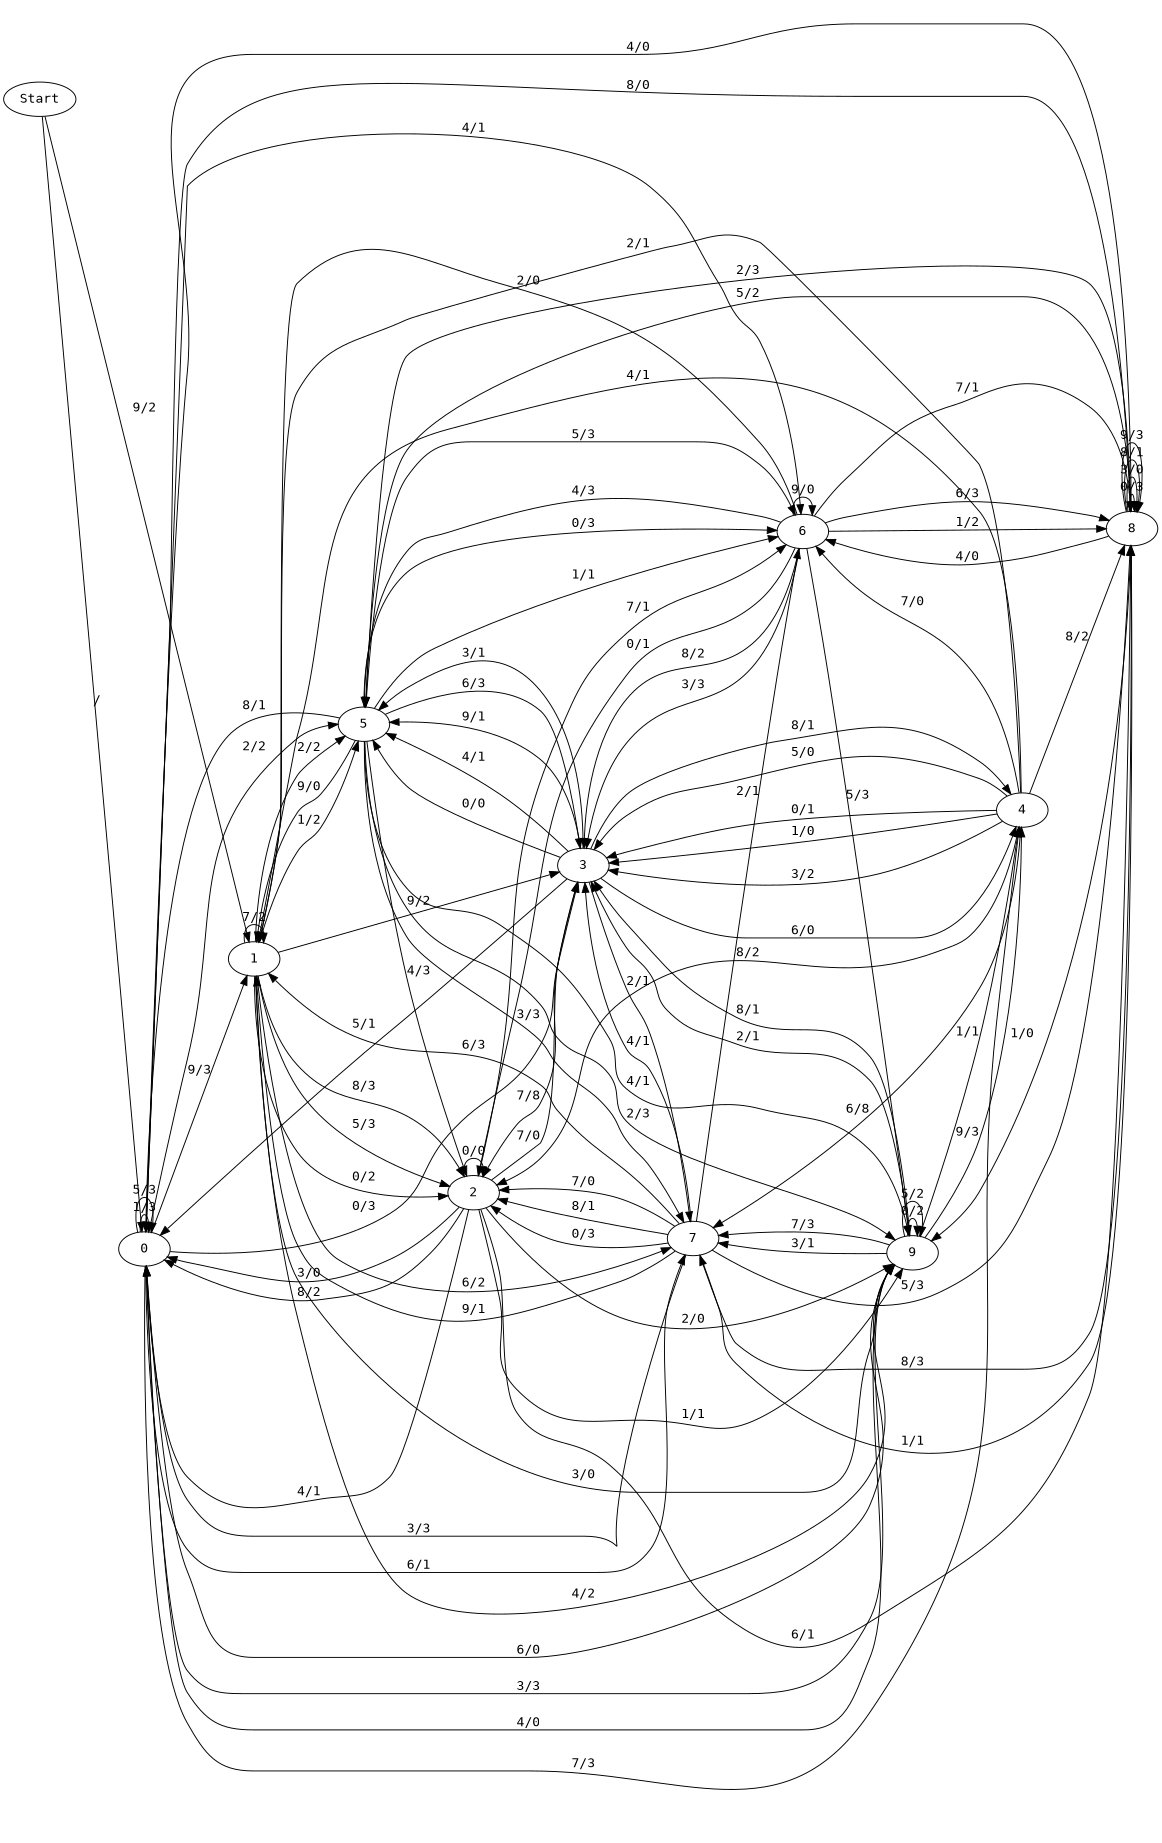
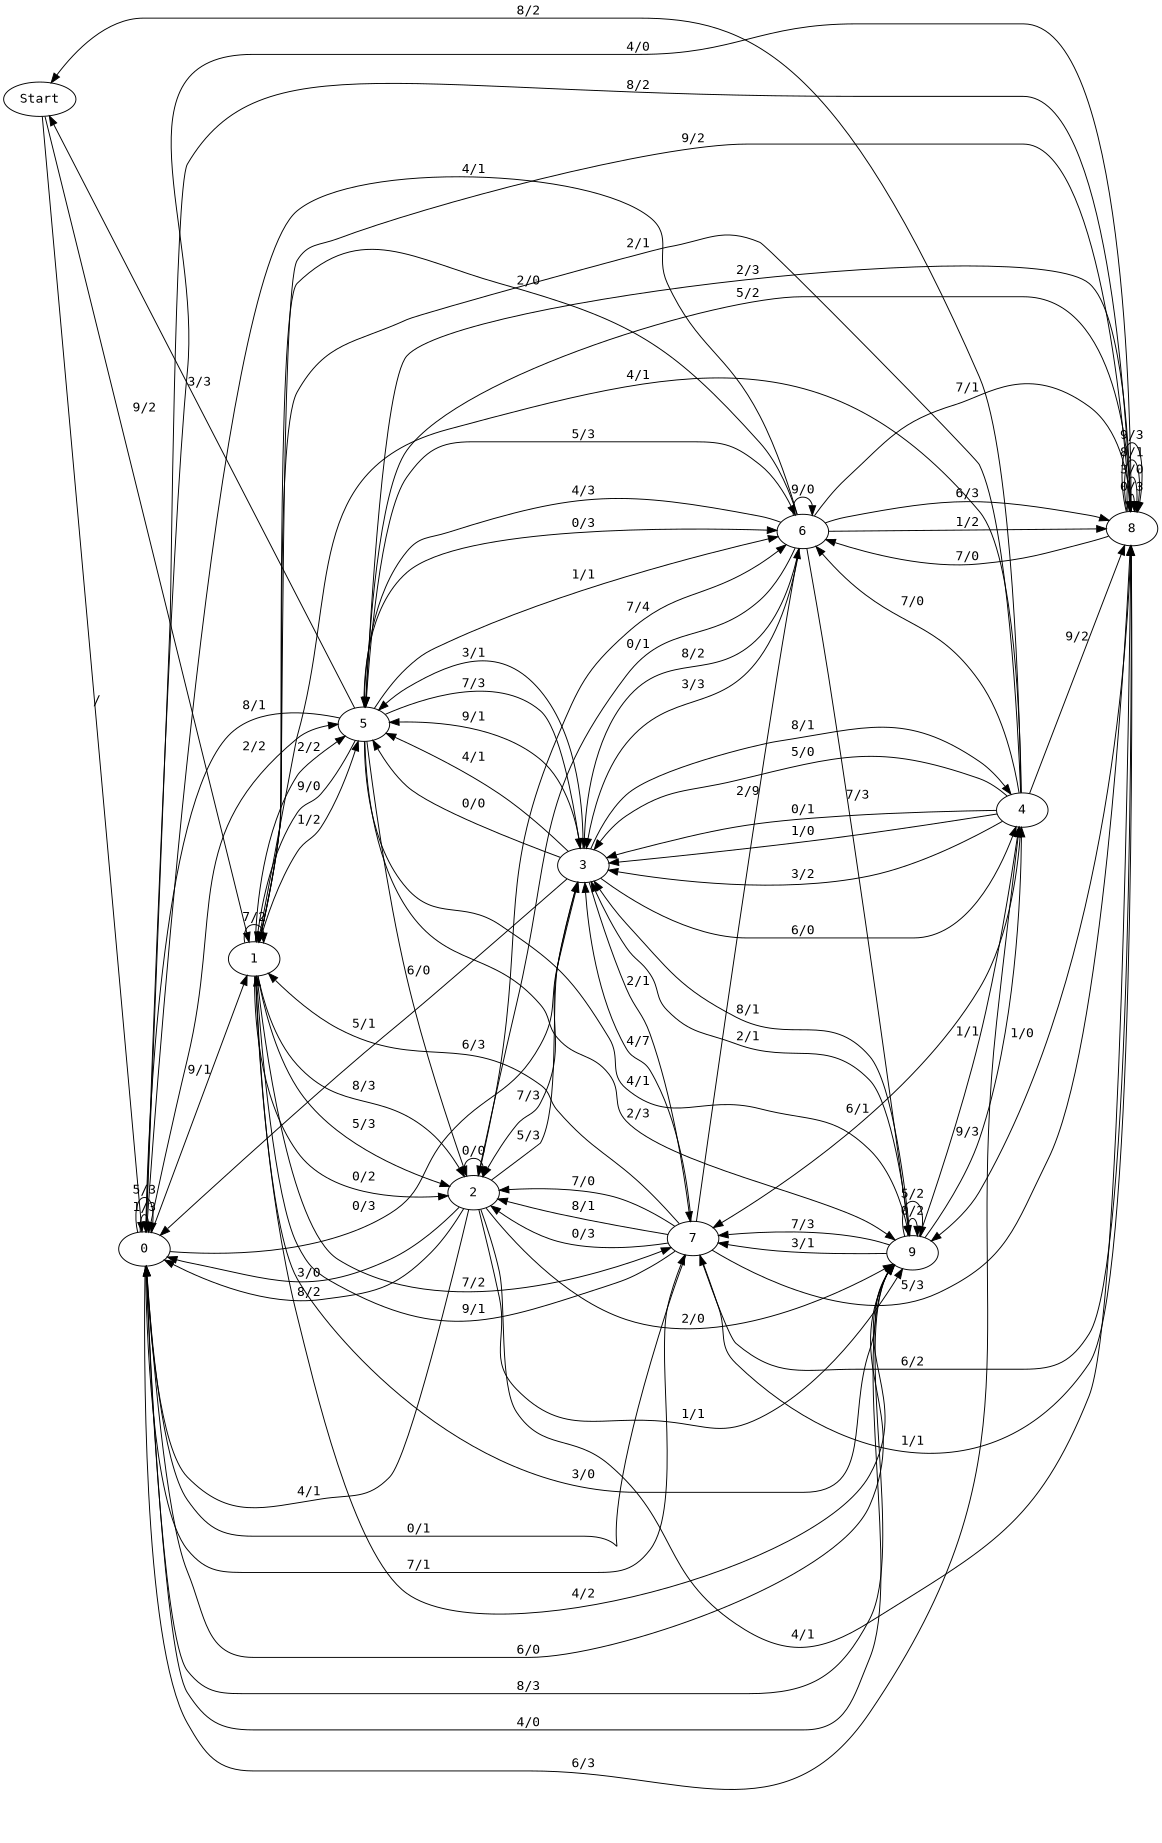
edge "0" -> "8": label "8/0" -> "8/2"
edge "0" -> "6": reversed
edge "8" -> "6": label "4/0" -> "7/0"
edge "2" -> "6": label "7/1" -> "7/4"
edge "4" -> "8": label "8/2" -> "9/2"
edge "5" -> "3": label "6/3" -> "7/3"
edge "7" -> "6": label "2/1" -> "2/9"
edge "6" -> "9": label "5/3" -> "7/3"
edge "1" -> "3": now "1" -> "8"
edge "4" -> "2": now "4" -> "Start"
edge "5" -> "2": label "4/3" -> "6/0"
edge "5" -> "7": now "5" -> "Start"
edge "7" -> "3": label "4/1" -> "4/7"
edge "0" -> "1": label "9/3" -> "9/1"
edge "3" -> "2": label "7/8" -> "7/3"
edge "4" -> "7": label "6/8" -> "6/1"
edge "2" -> "3": label "7/0" -> "5/3"
edge "1" -> "7": label "6/2" -> "7/2"
edge "8" -> "7": label "8/3" -> "6/2"
edge "7" -> "0": label "3/3" -> "0/1"
edge "0" -> "7": label "6/1" -> "7/1"
edge "2" -> "8": label "6/1" -> "4/1"
edge "0" -> "9": label "3/3" -> "8/3"
edge "0" -> "4": label "7/3" -> "6/3"
